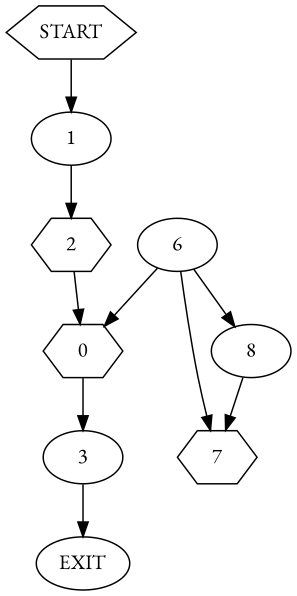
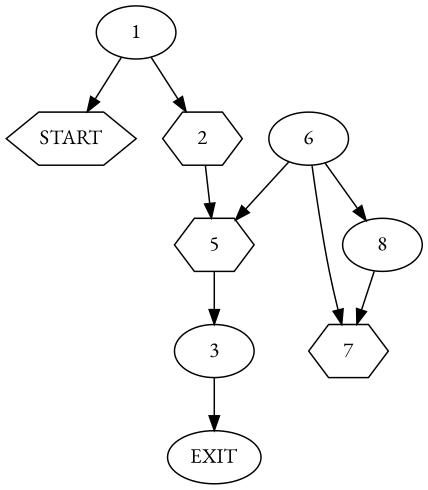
edge "START" -> "1": reversed
node "0": label "0" -> "5"
